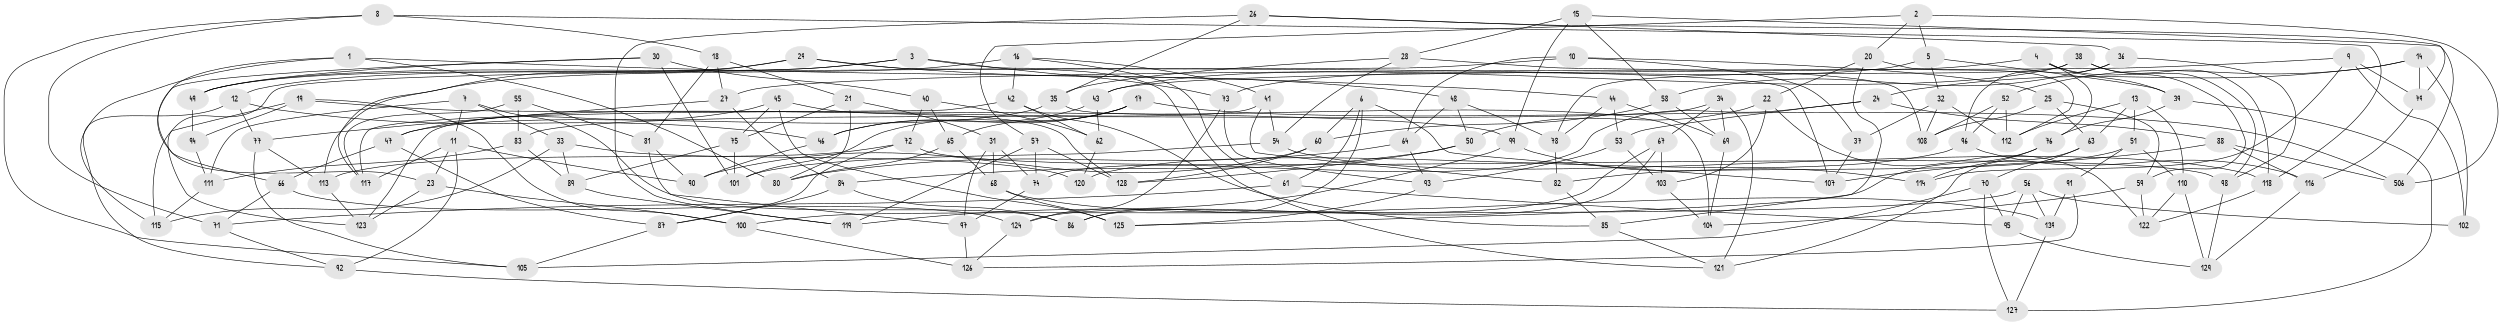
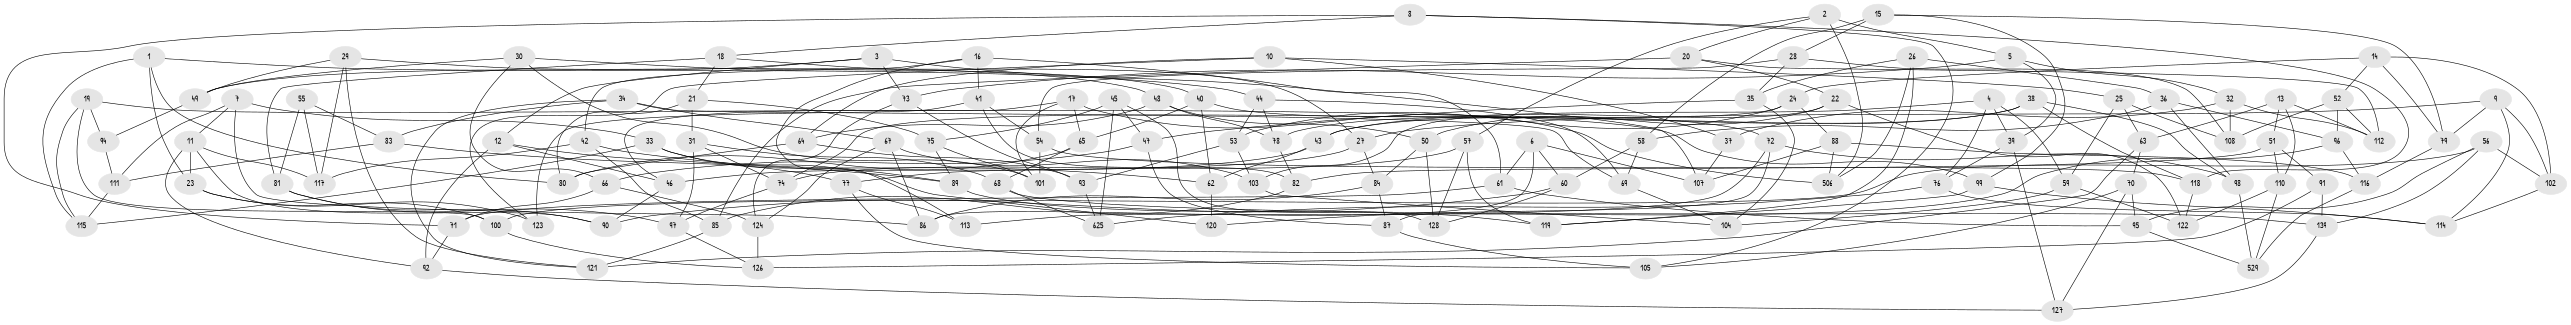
edge "113" -- "123": removed
edge "102" -- "114": added
node "125": label "125" -> "625"
node "129": label "129" -> "529"
